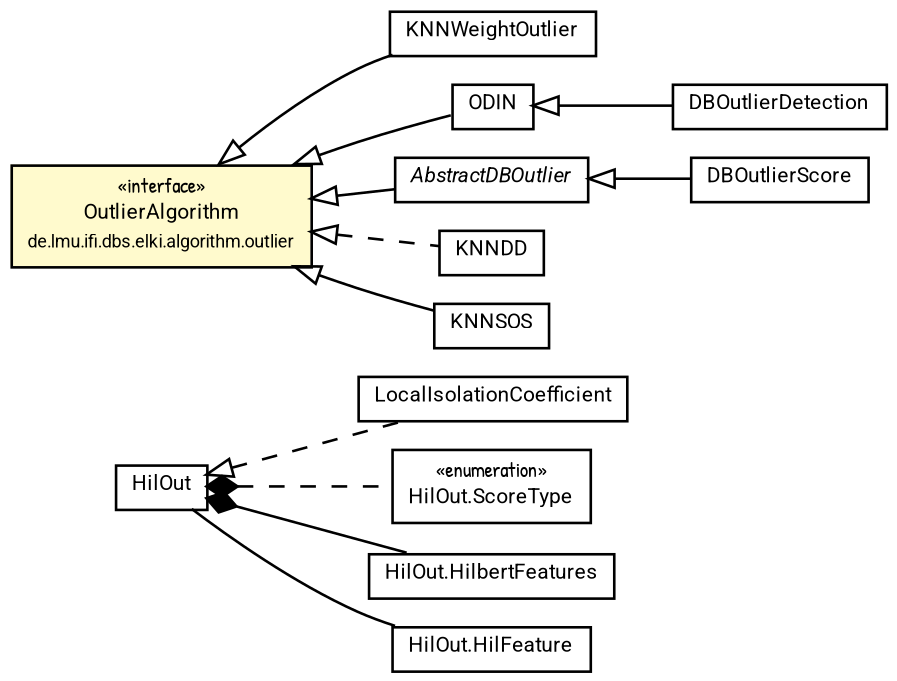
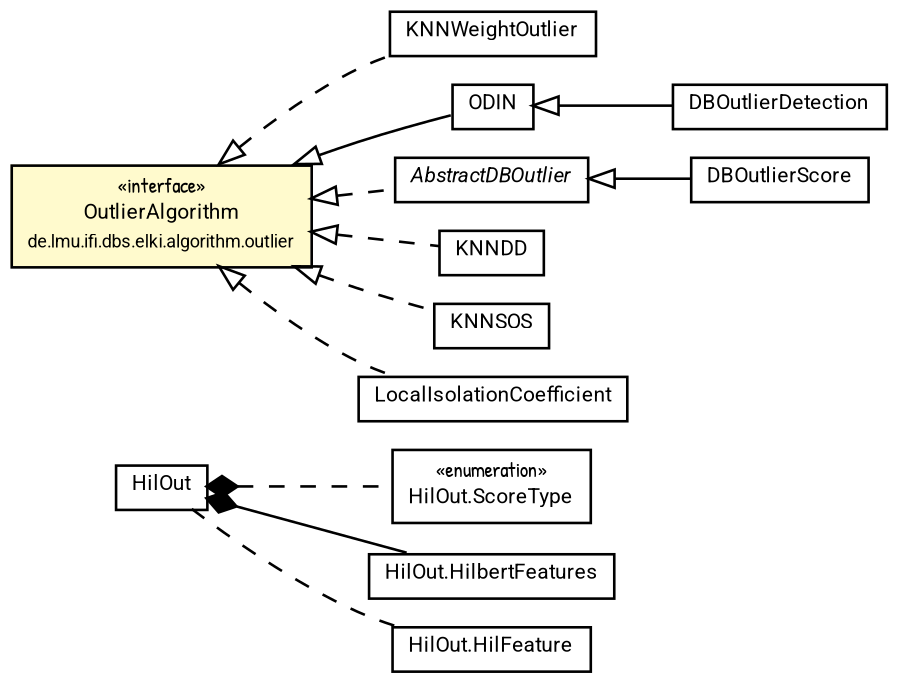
edge "KNNWeightOutlier" -> "OutlierAlgorithm": style solid -> dashed
edge "AbstractDBOutlier" -> "OutlierAlgorithm": style solid -> dashed
edge "KNNSOS" -> "OutlierAlgorithm": style solid -> dashed
edge "LocalIsolationCoefficient" -> "HilOut": now "LocalIsolationCoefficient" -> "OutlierAlgorithm"
edge "HilOut" -- "HilOut.HilFeature": style solid -> dashed
